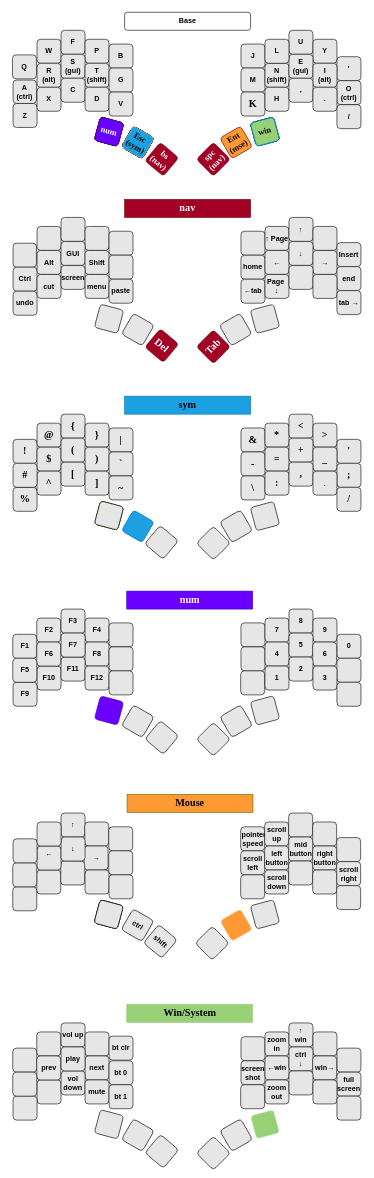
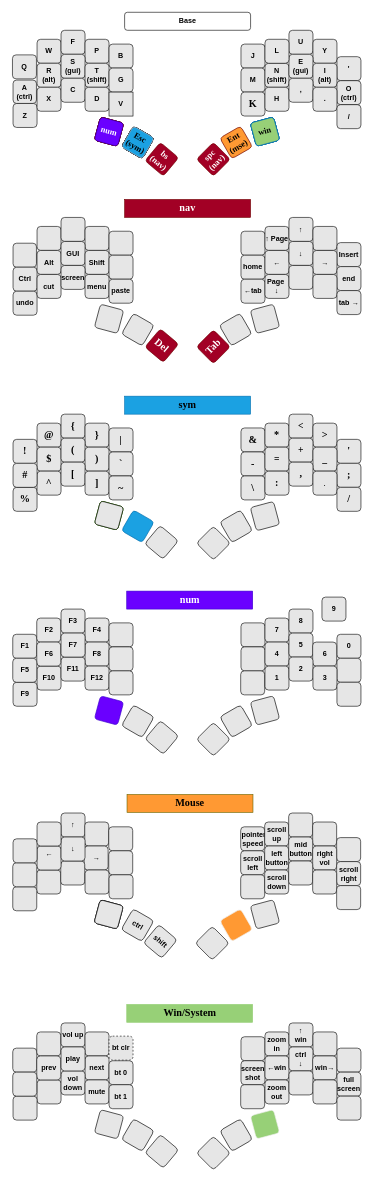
node "V": shape rounded rectangle -> rectangle
node "9": moved (325, 630) -> (334, 609)
node "right button": label "right button" -> "right vol"
node "bt clr": style solid -> dashed
